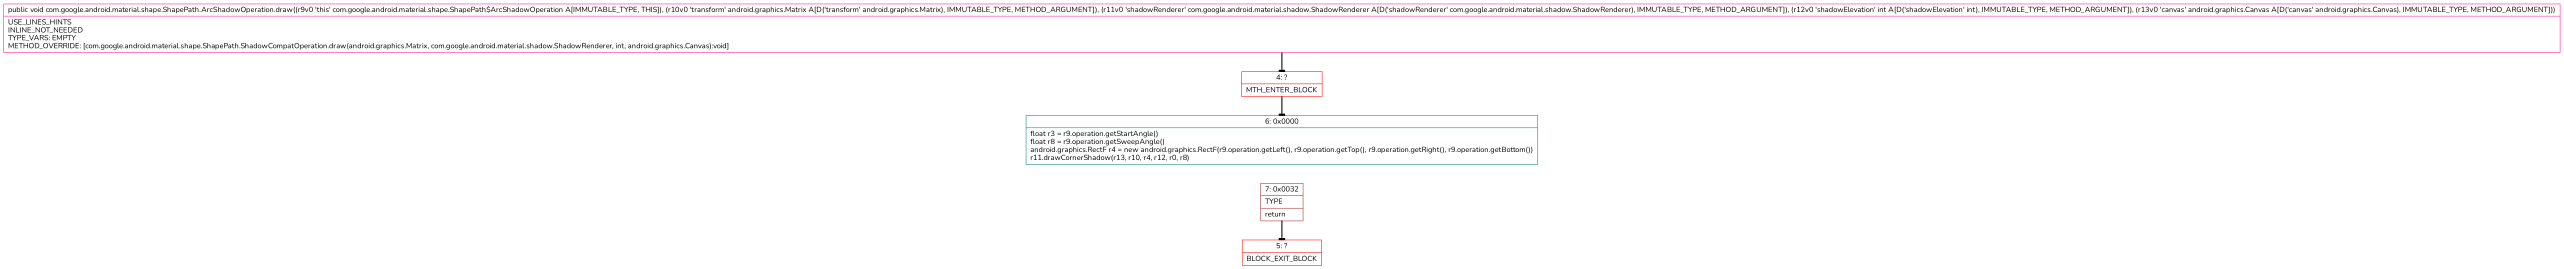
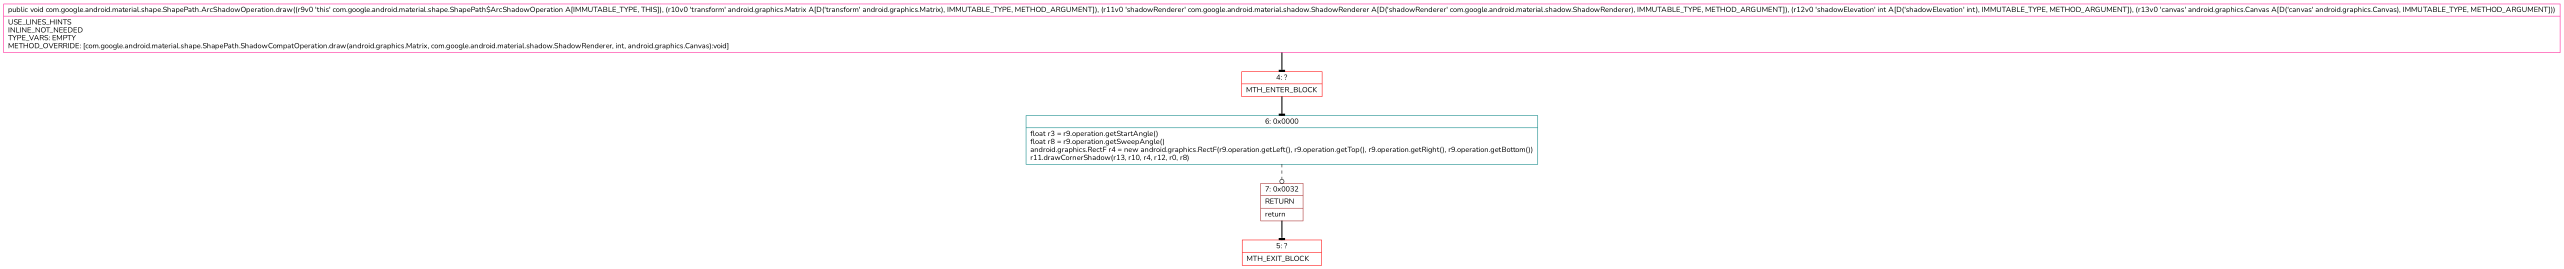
edge "6: 0x0000" -> "7: 0x0032": added
node "7: 0x0032": text "TYPE" -> "RETURN"
node "5: ?": text "BLOCK_EXIT_BLOCK" -> "MTH_EXIT_BLOCK"
